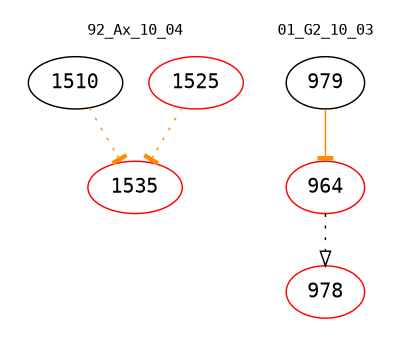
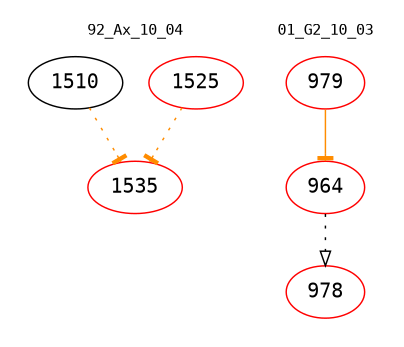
node "979": color black -> red
